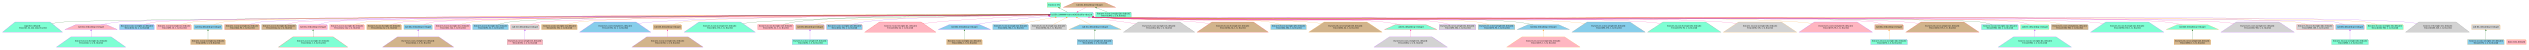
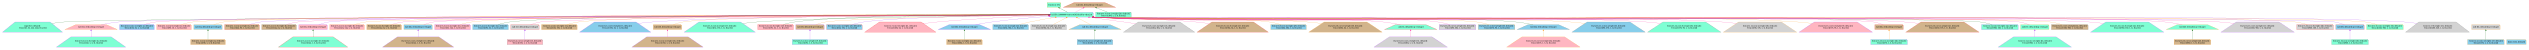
edge "Call [62, default](op=reshape)" -> "Call[70, 20000000-tensorrt](GlobalVar=dnnl_0)": reversed
node "Call [53, default](op=reshape)": color purple -> darkorange
node "dnnl_0 [52, default]": fillcolor lightpink -> skyblue
